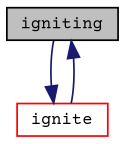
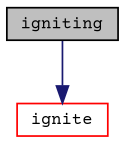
edge "ignite" -> "igniting": removed
